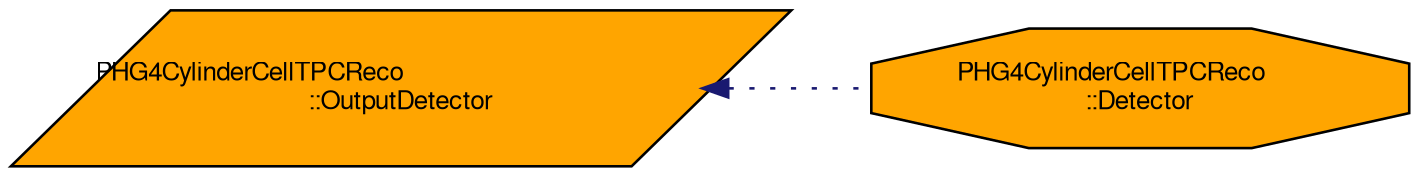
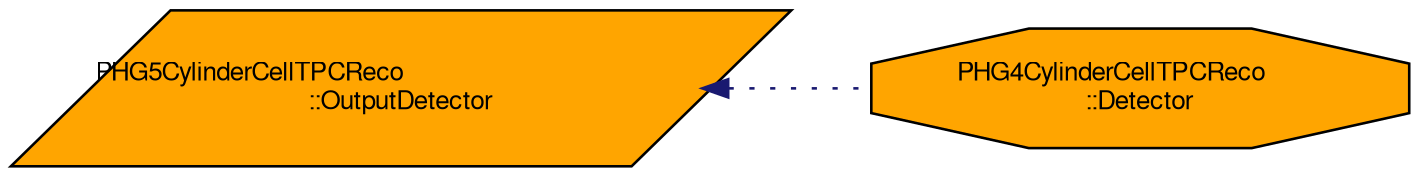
node "PHG4CylinderCellTPCReco ::OutputDetector": label "PHG4CylinderCellTPCReco ::OutputDetector" -> "PHG5CylinderCellTPCReco ::OutputDetector"
